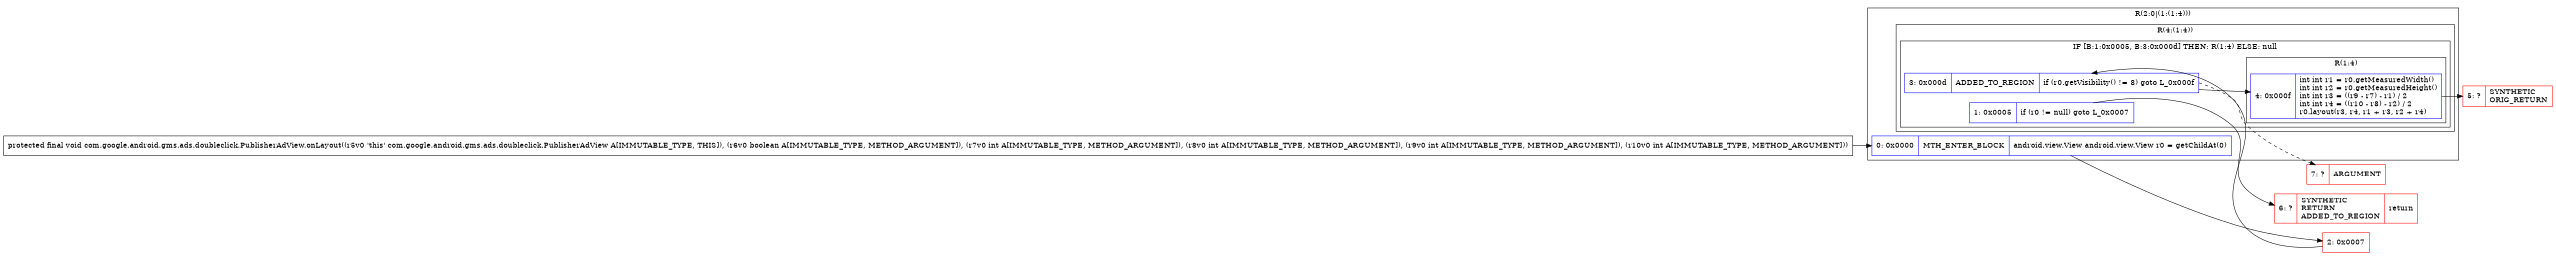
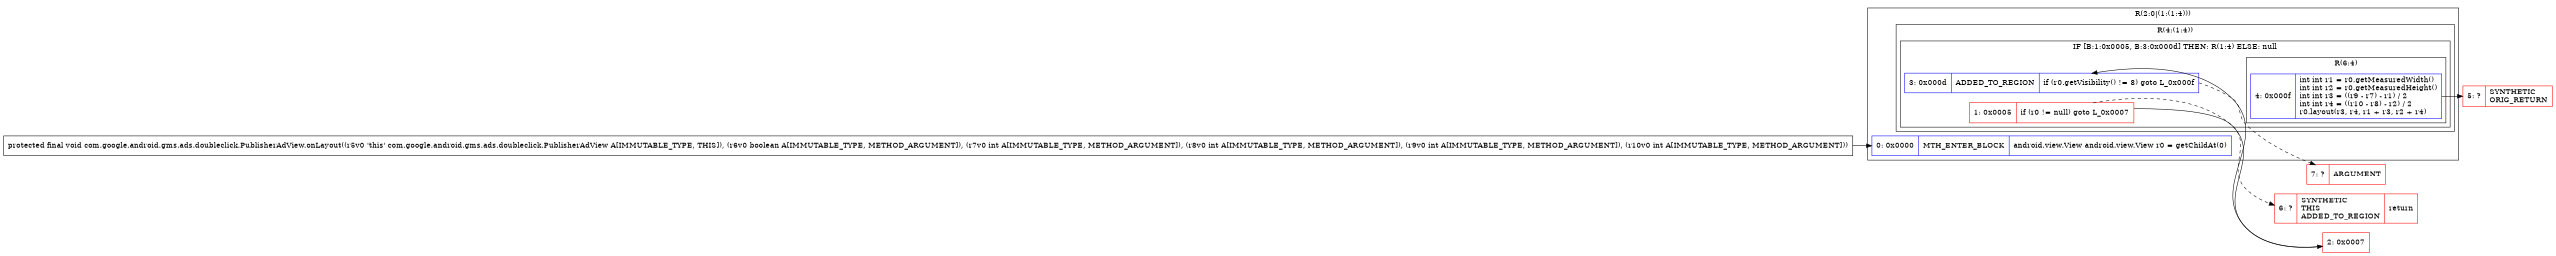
cluster "R(1:4)": label "R(1:4)" -> "R(6:4)"
edge "3: 0x000d" -> "4: 0x000f": removed
edge "1: 0x0005" -> "6: ?": style solid -> dashed
node "1: 0x0005": color blue -> red
node "6: ?": text "RETURN" -> "THIS"
edge "0: 0x0000" -> "2: 0x0007": now "1: 0x0005" -> "2: 0x0007"
